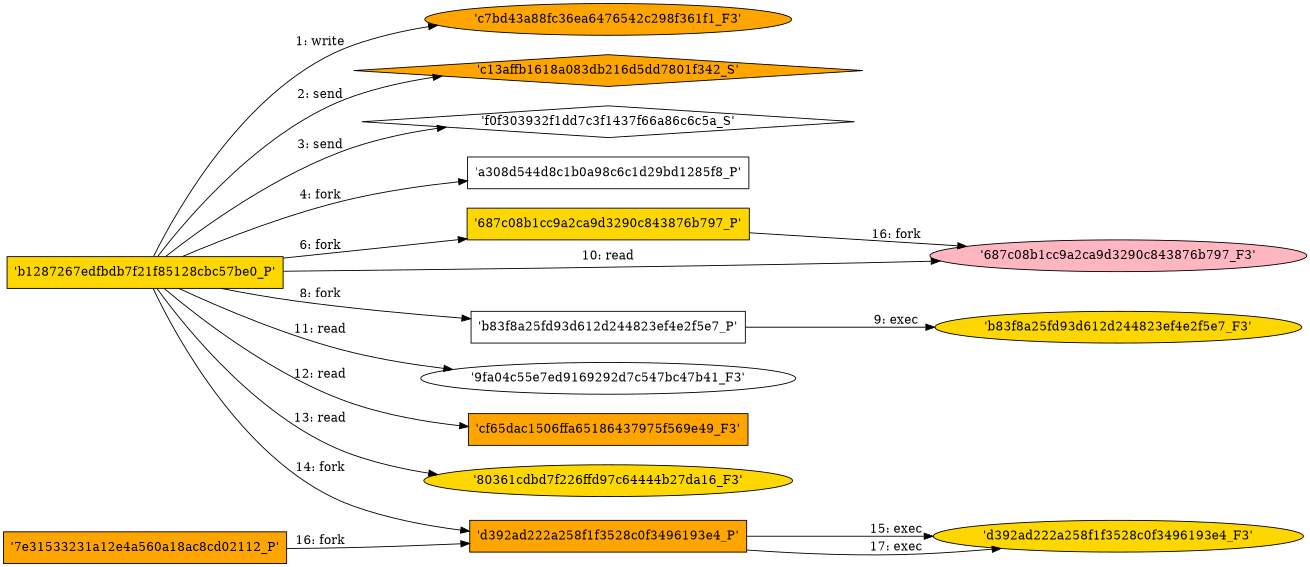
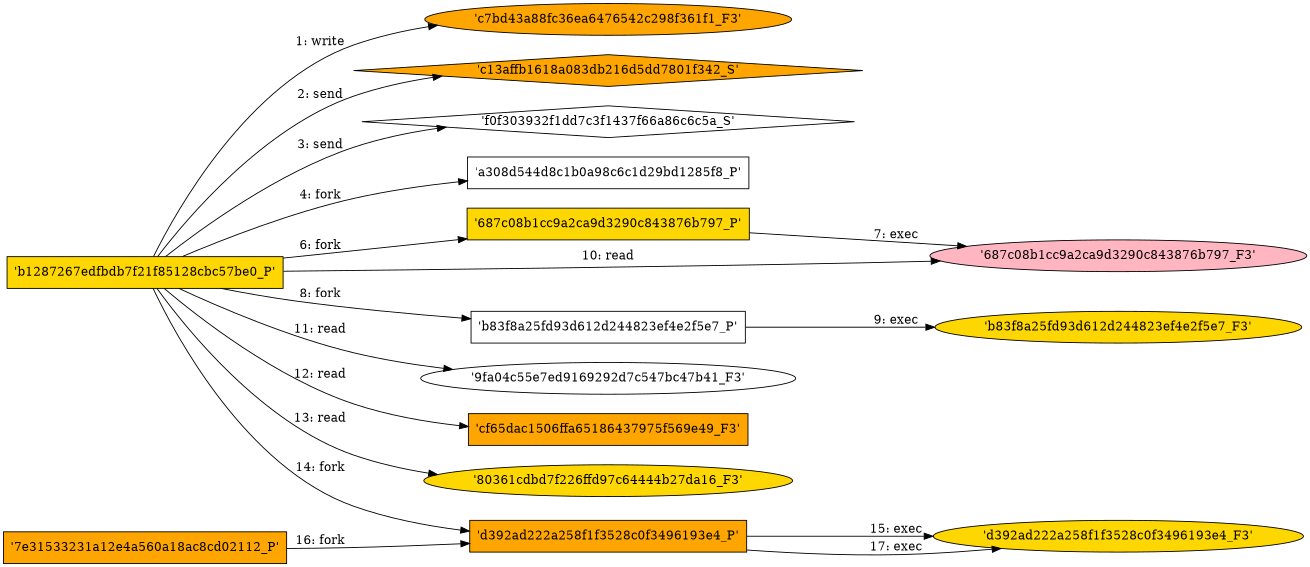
edge "'687c08b1cc9a2ca9d3290c843876b797_P'" -> "'687c08b1cc9a2ca9d3290c843876b797_F3'": label "16: fork" -> "7: exec"
